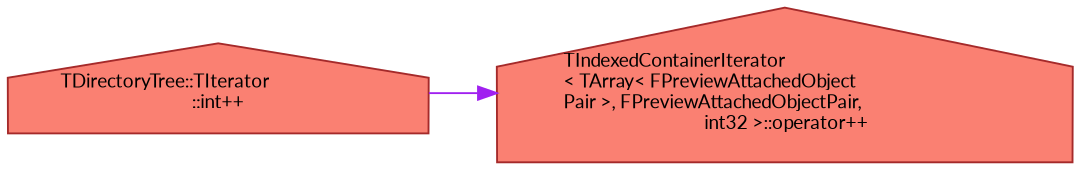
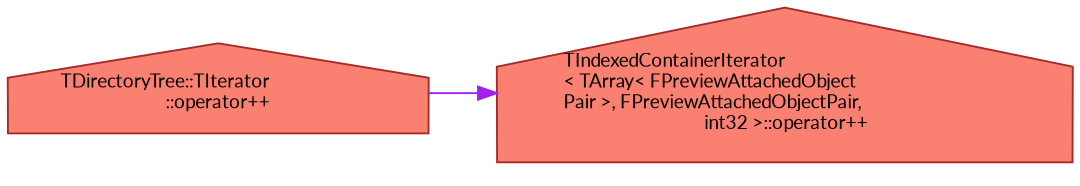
node "TDirectoryTree::TIterator ::int++": label "TDirectoryTree::TIterator ::int++" -> "TDirectoryTree::TIterator ::operator++"
